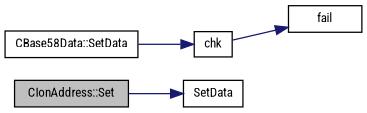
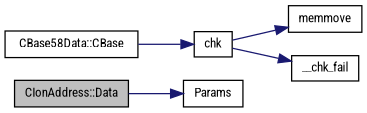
node "fail": label "fail" -> "memmove"
node "CBase58Data::SetData": label "CBase58Data::SetData" -> "CBase58Data::CBase"
node "__chk_fail": added
node "CIonAddress::Set": label "CIonAddress::Set" -> "CIonAddress::Data"
node "SetData": label "SetData" -> "Params"
